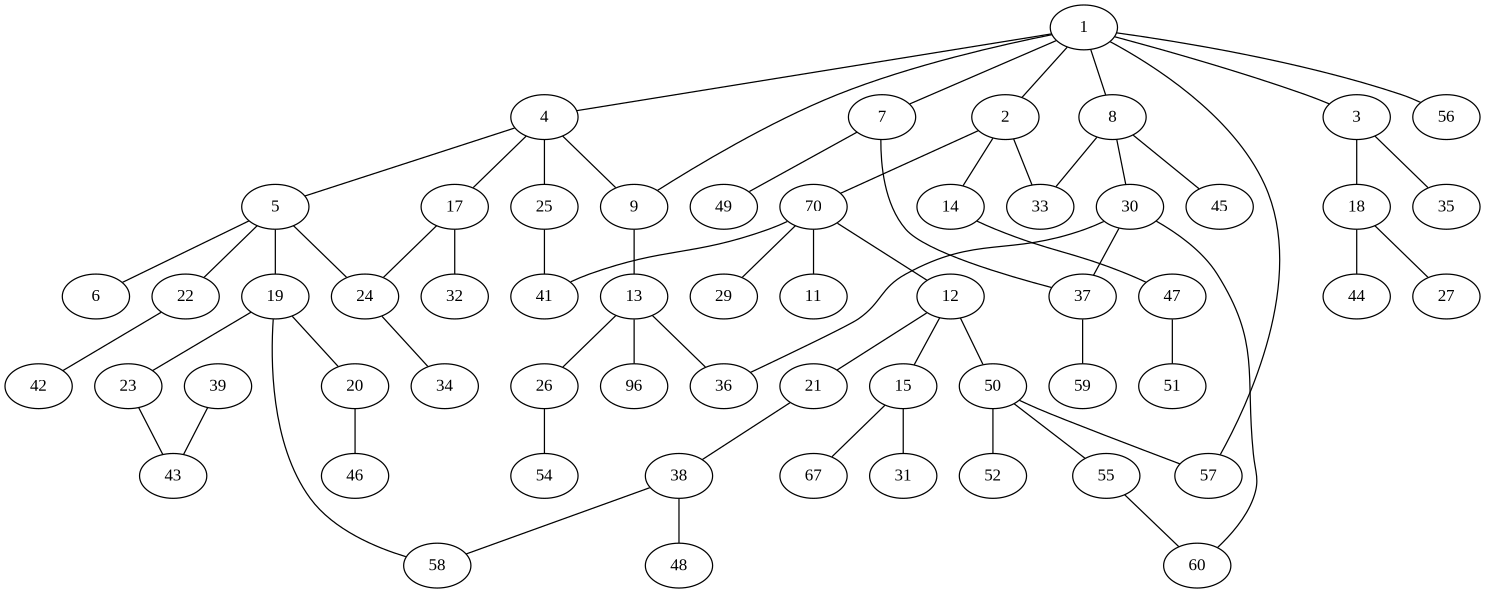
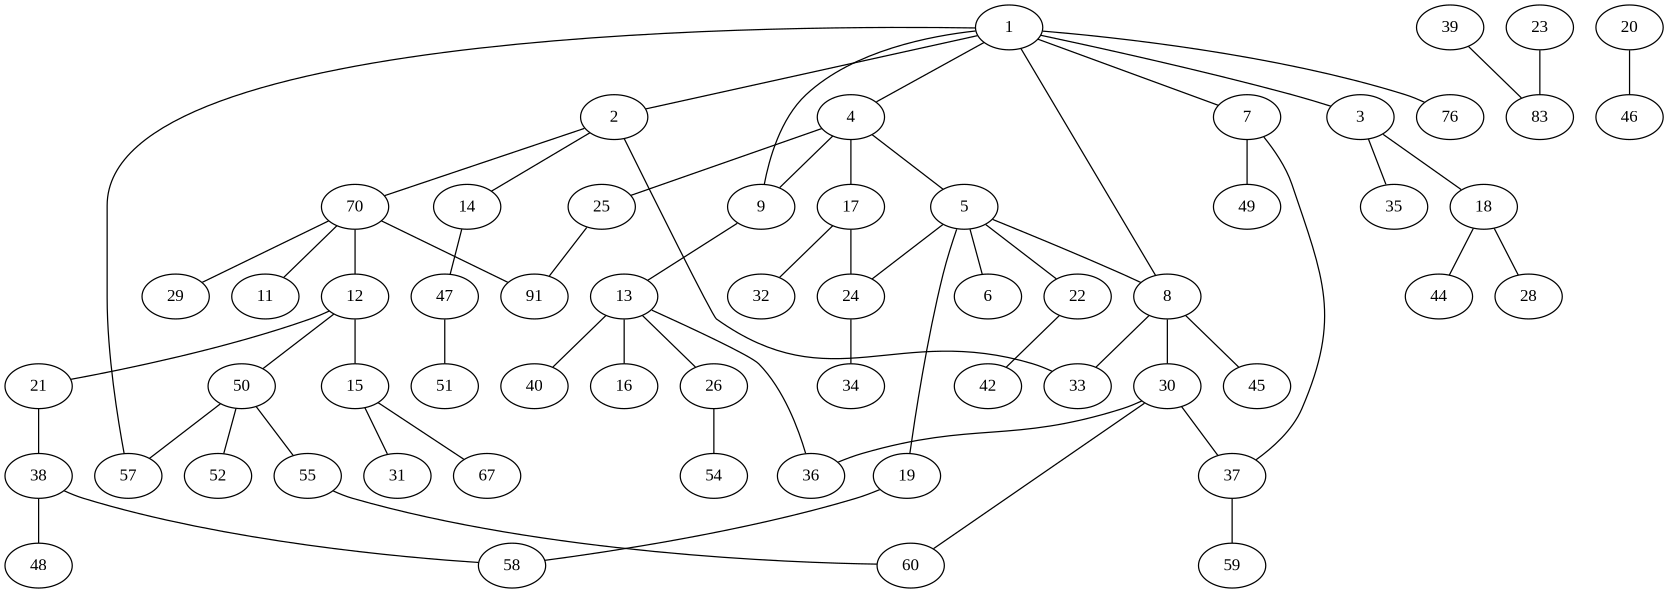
node "56": label "56" -> "76"
edge "5" -- "8": added
node "41": label "41" -> "91"
node "27": label "27" -> "28"
edge "19" -- "23": removed
edge "19" -- "20": removed
node "40": added
node "96": label "96" -> "16"
node "43": label "43" -> "83"
